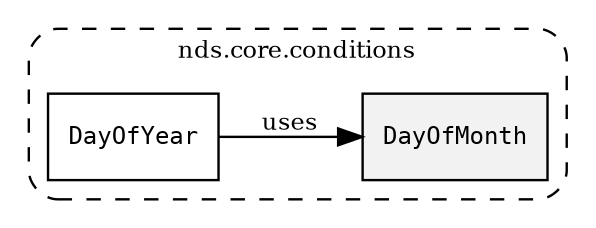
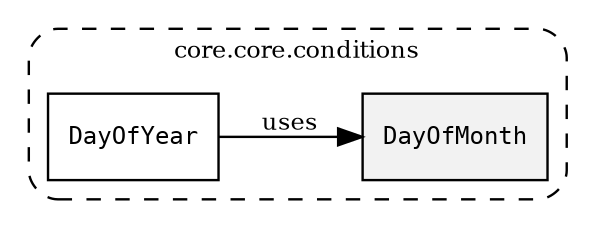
cluster "nds.core.conditions": label "nds.core.conditions" -> "core.core.conditions"
